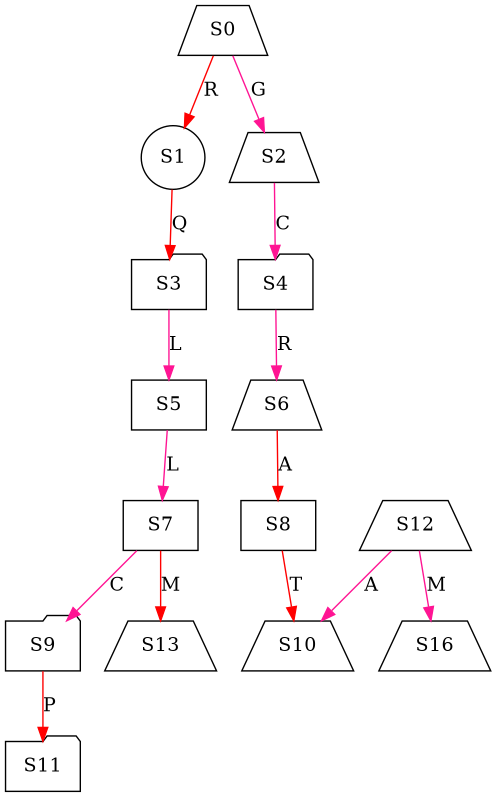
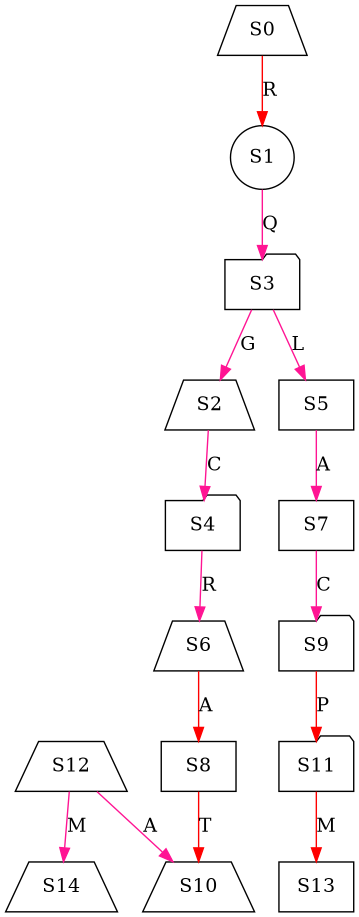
edge "S0" -> "S2": now "S3" -> "S2"
edge "S1" -> "S3": color red -> deeppink
edge "S5" -> "S7": label "L" -> "A"
edge "S7" -> "S13": now "S11" -> "S13"
node "S13": shape trapezium -> box
node "S16": label "S16" -> "S14"
